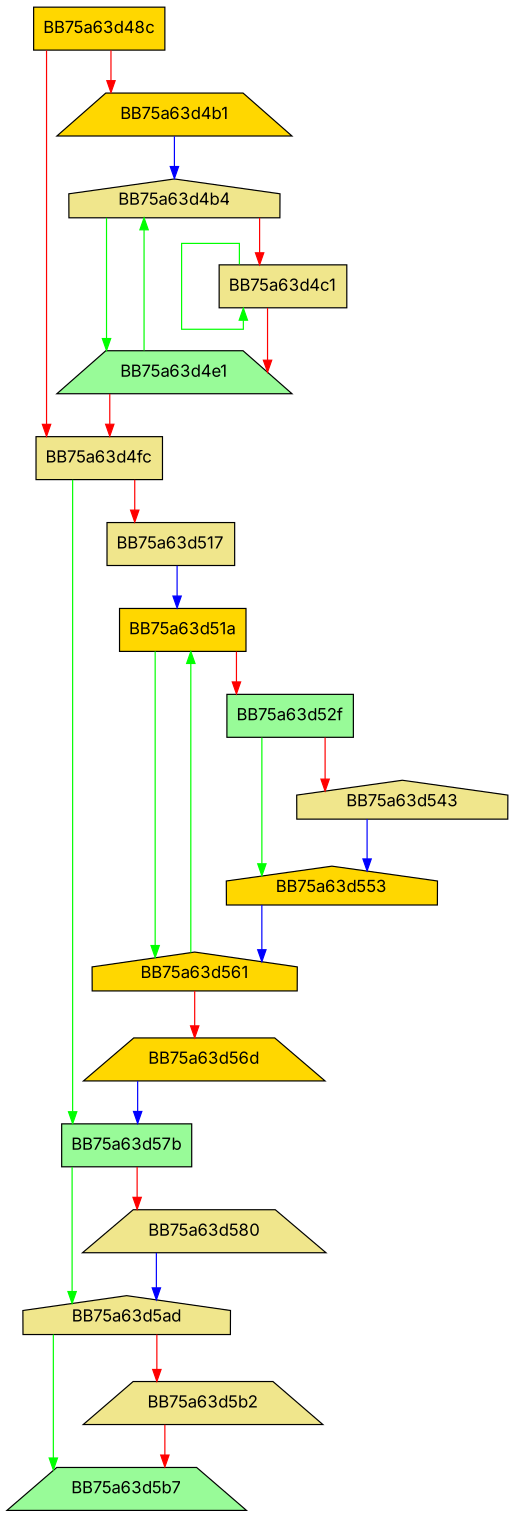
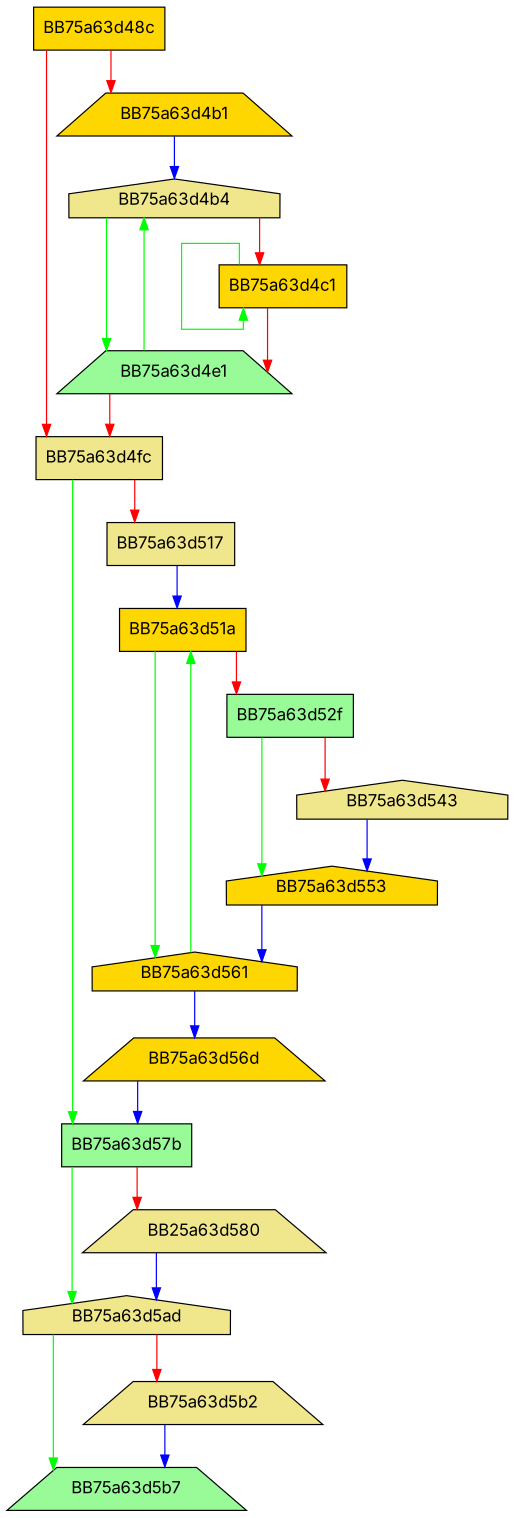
node "BB75a63d4c1": fillcolor khaki -> gold
edge "BB75a63d561" -> "BB75a63d56d": color red -> blue
node "BB75a63d580": label "BB75a63d580" -> "BB25a63d580"
edge "BB75a63d5b2" -> "BB75a63d5b7": color red -> blue
